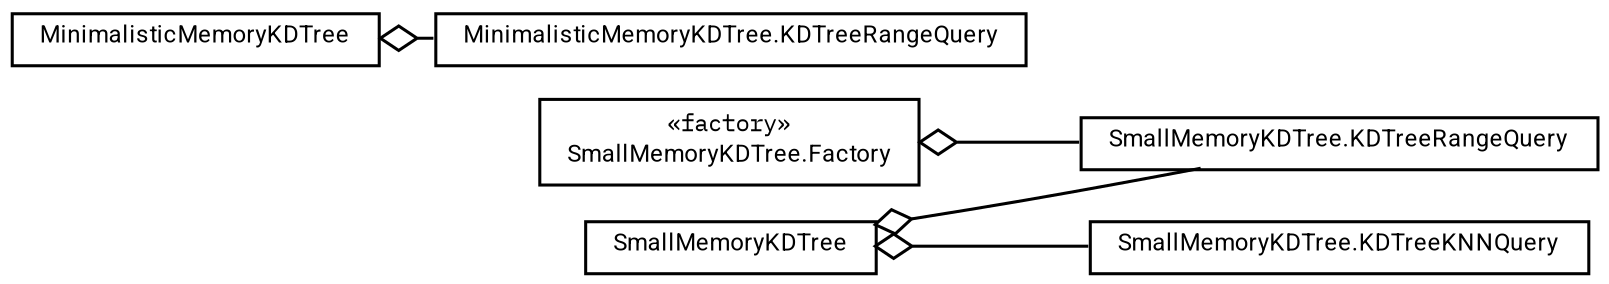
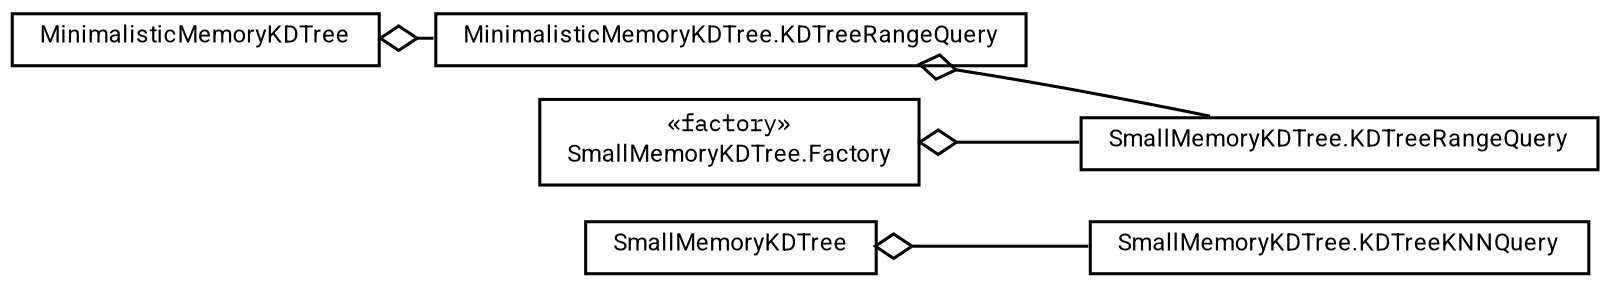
edge "SmallMemoryKDTree.KDTreeRangeQuery" -> "SmallMemoryKDTree": now "SmallMemoryKDTree.KDTreeRangeQuery" -> "MinimalisticMemoryKDTree.KDTreeRangeQuery"
